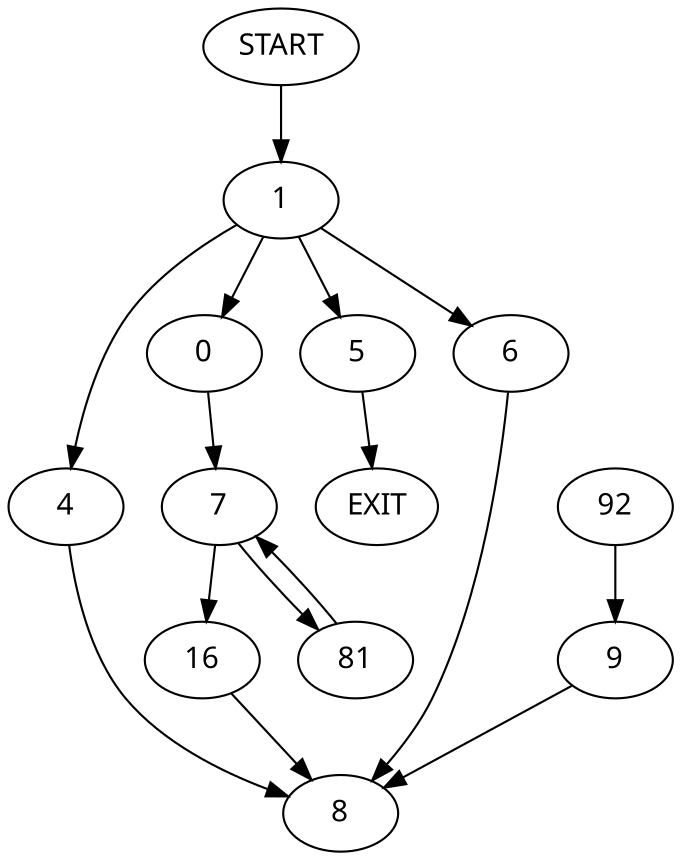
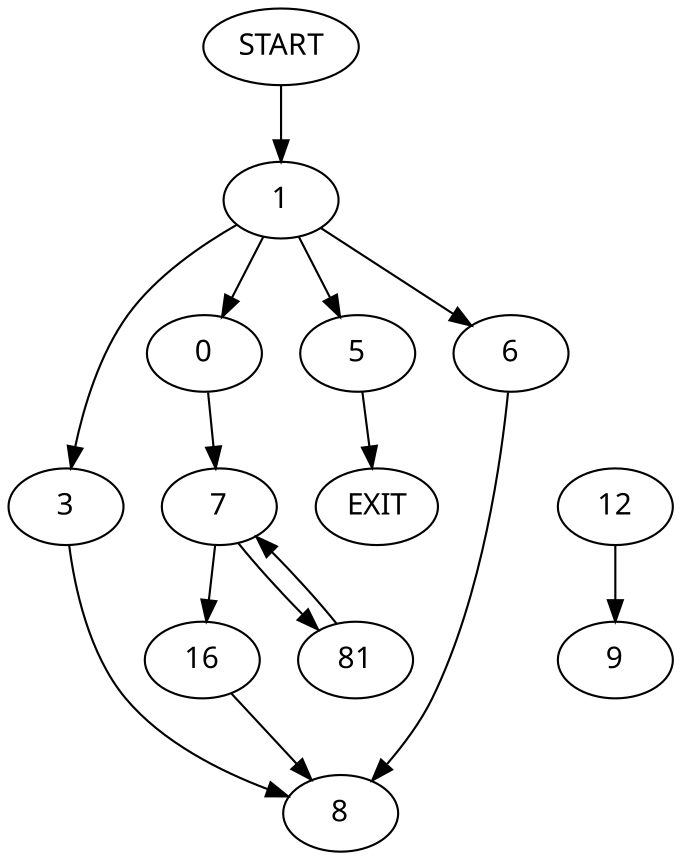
node "4": label "4" -> "3"
node "92": label "92" -> "12"
edge "9" -> "8": removed
